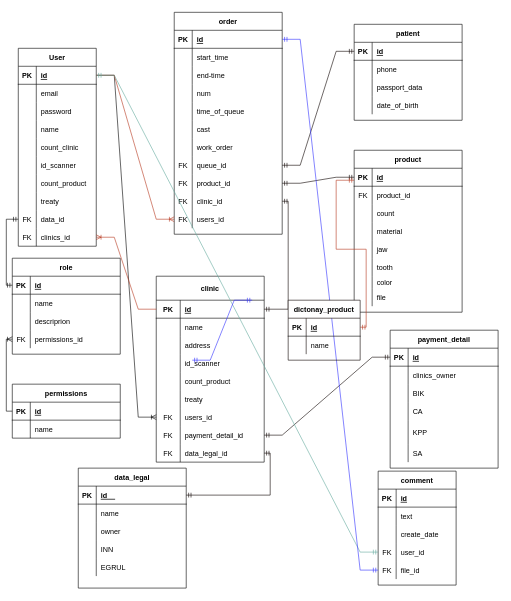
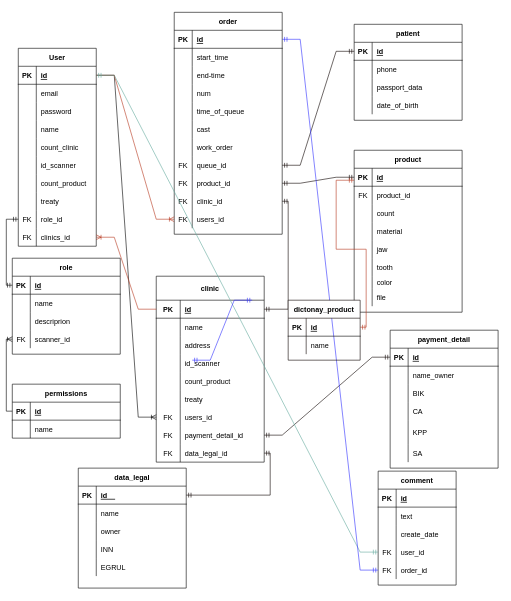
node "data_id": label "data_id" -> "role_id"
node "permissions_id": label "permissions_id" -> "scanner_id"
node "clinics_owner": label "clinics_owner" -> "name_owner"
node "file_id": label "file_id" -> "order_id"
